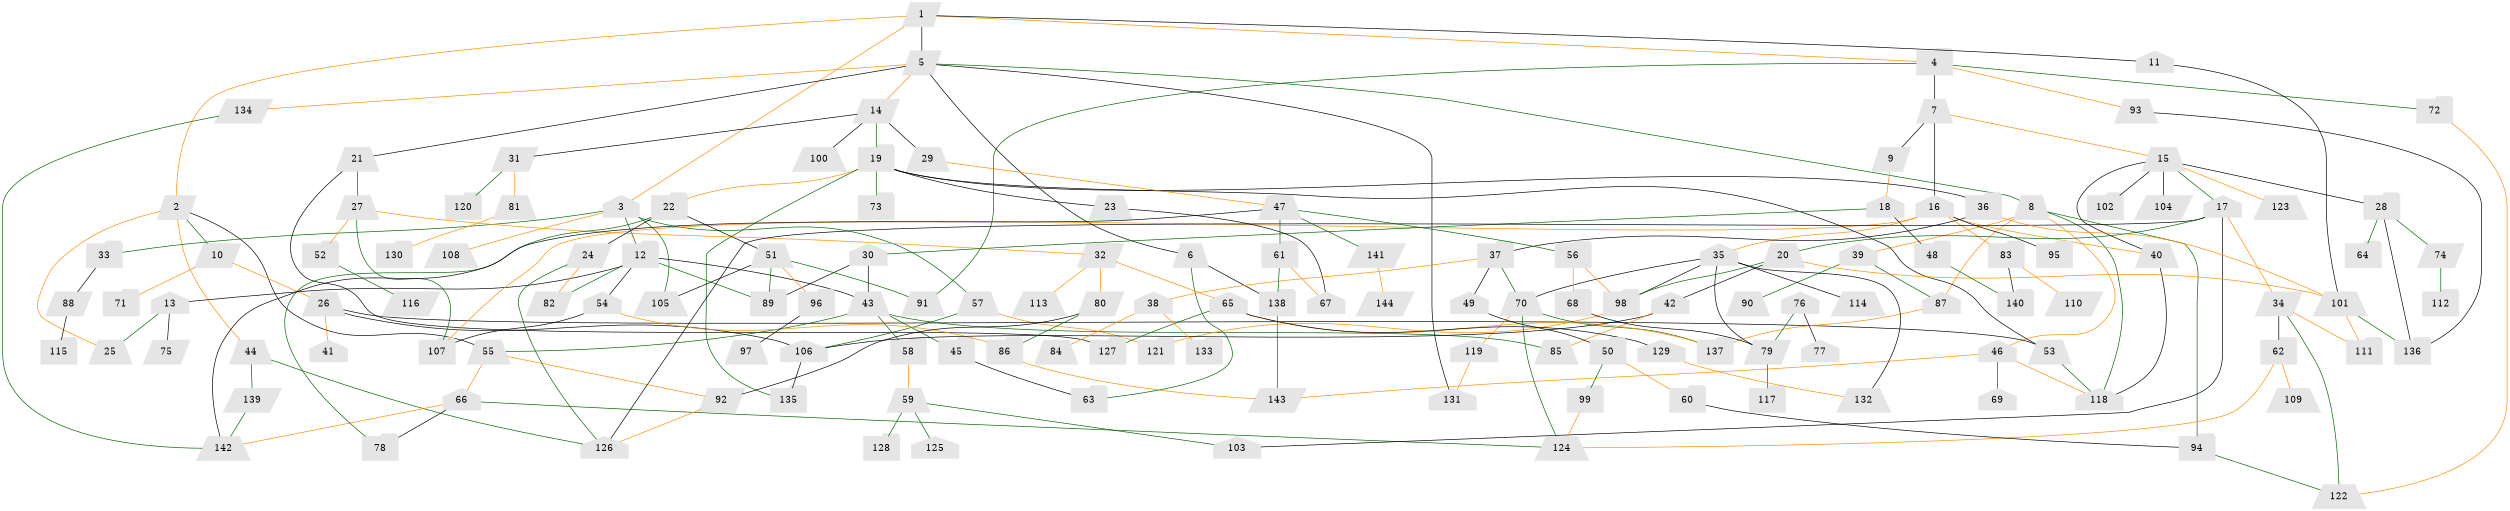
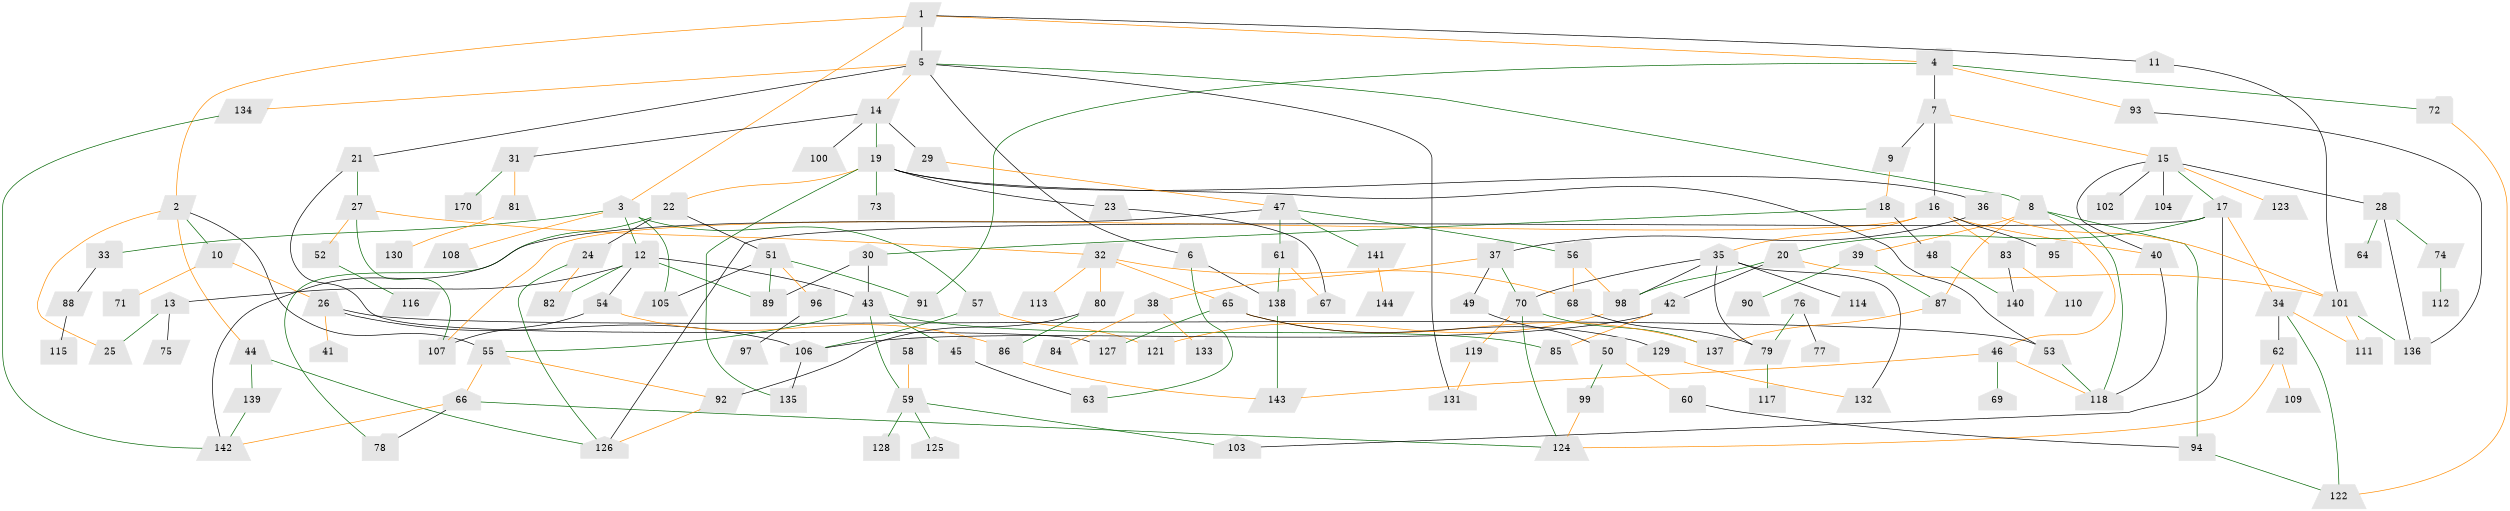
node "120": label "120" -> "170"
edge "32" -- "68": added
edge "43" -- "58": now "43" -- "59"
